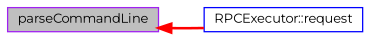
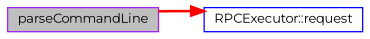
edge "RPCExecutor::request" -> "parseCommandLine": reversed
